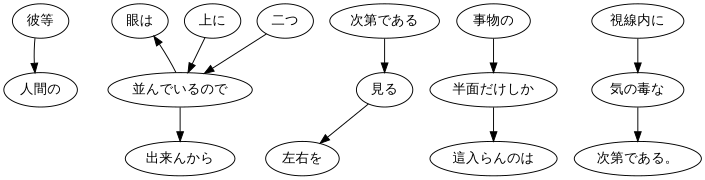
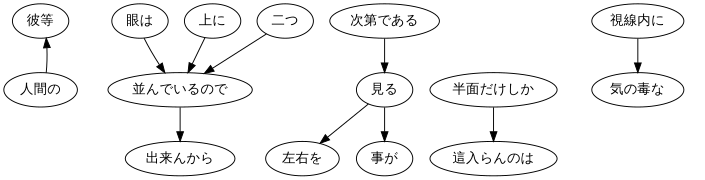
node "事物の": removed
edge "彼等" -> "人間の": reversed
edge "並んでいるので" -> "眼は": reversed
node "事が": added
node "次第である。": removed
